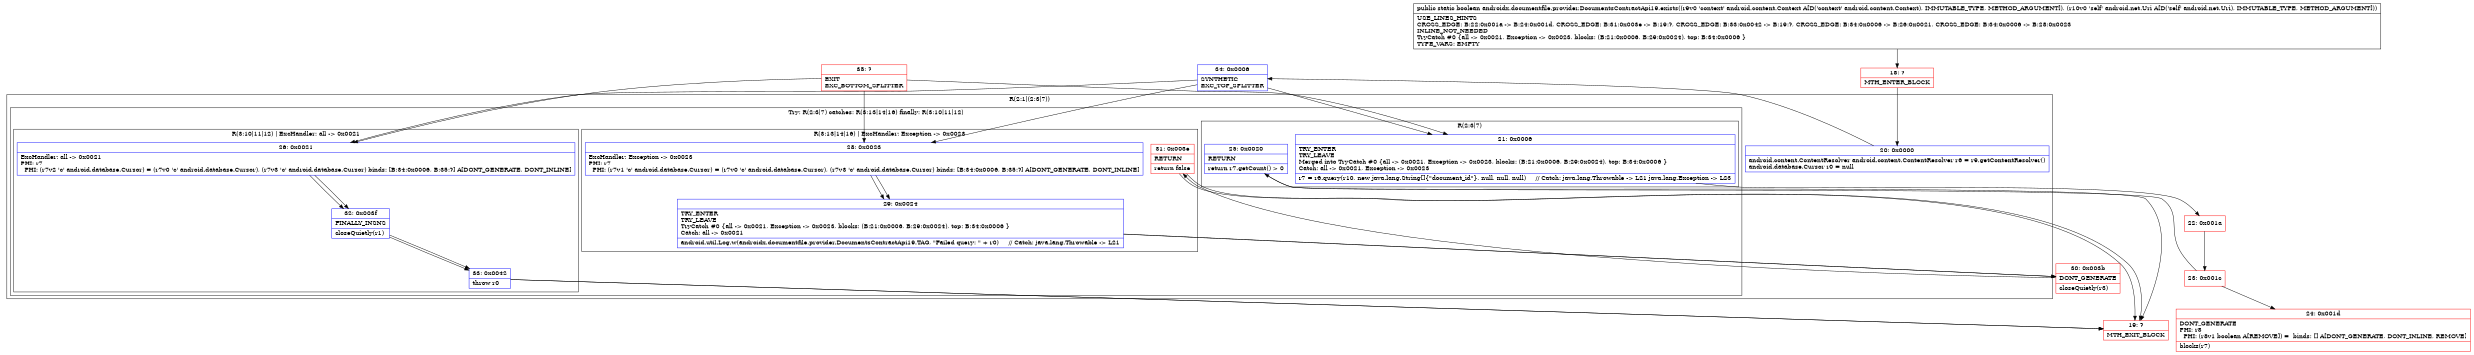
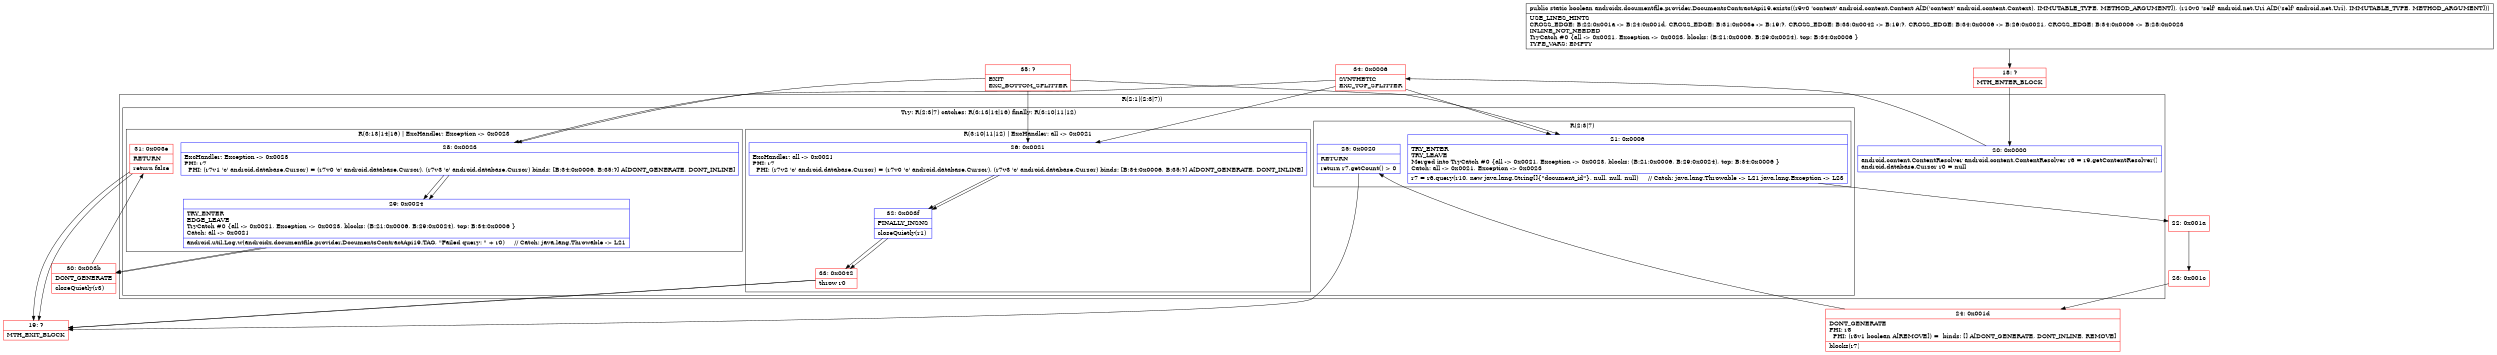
node "34: 0x0006": color blue -> red
edge "23: 0x001c" -> "25: 0x0020": now "24: 0x001d" -> "25: 0x0020"
node "29: 0x0024": text "TRY_LEAVE" -> "EDGE_LEAVE"
node "33: 0x0042": color blue -> red
